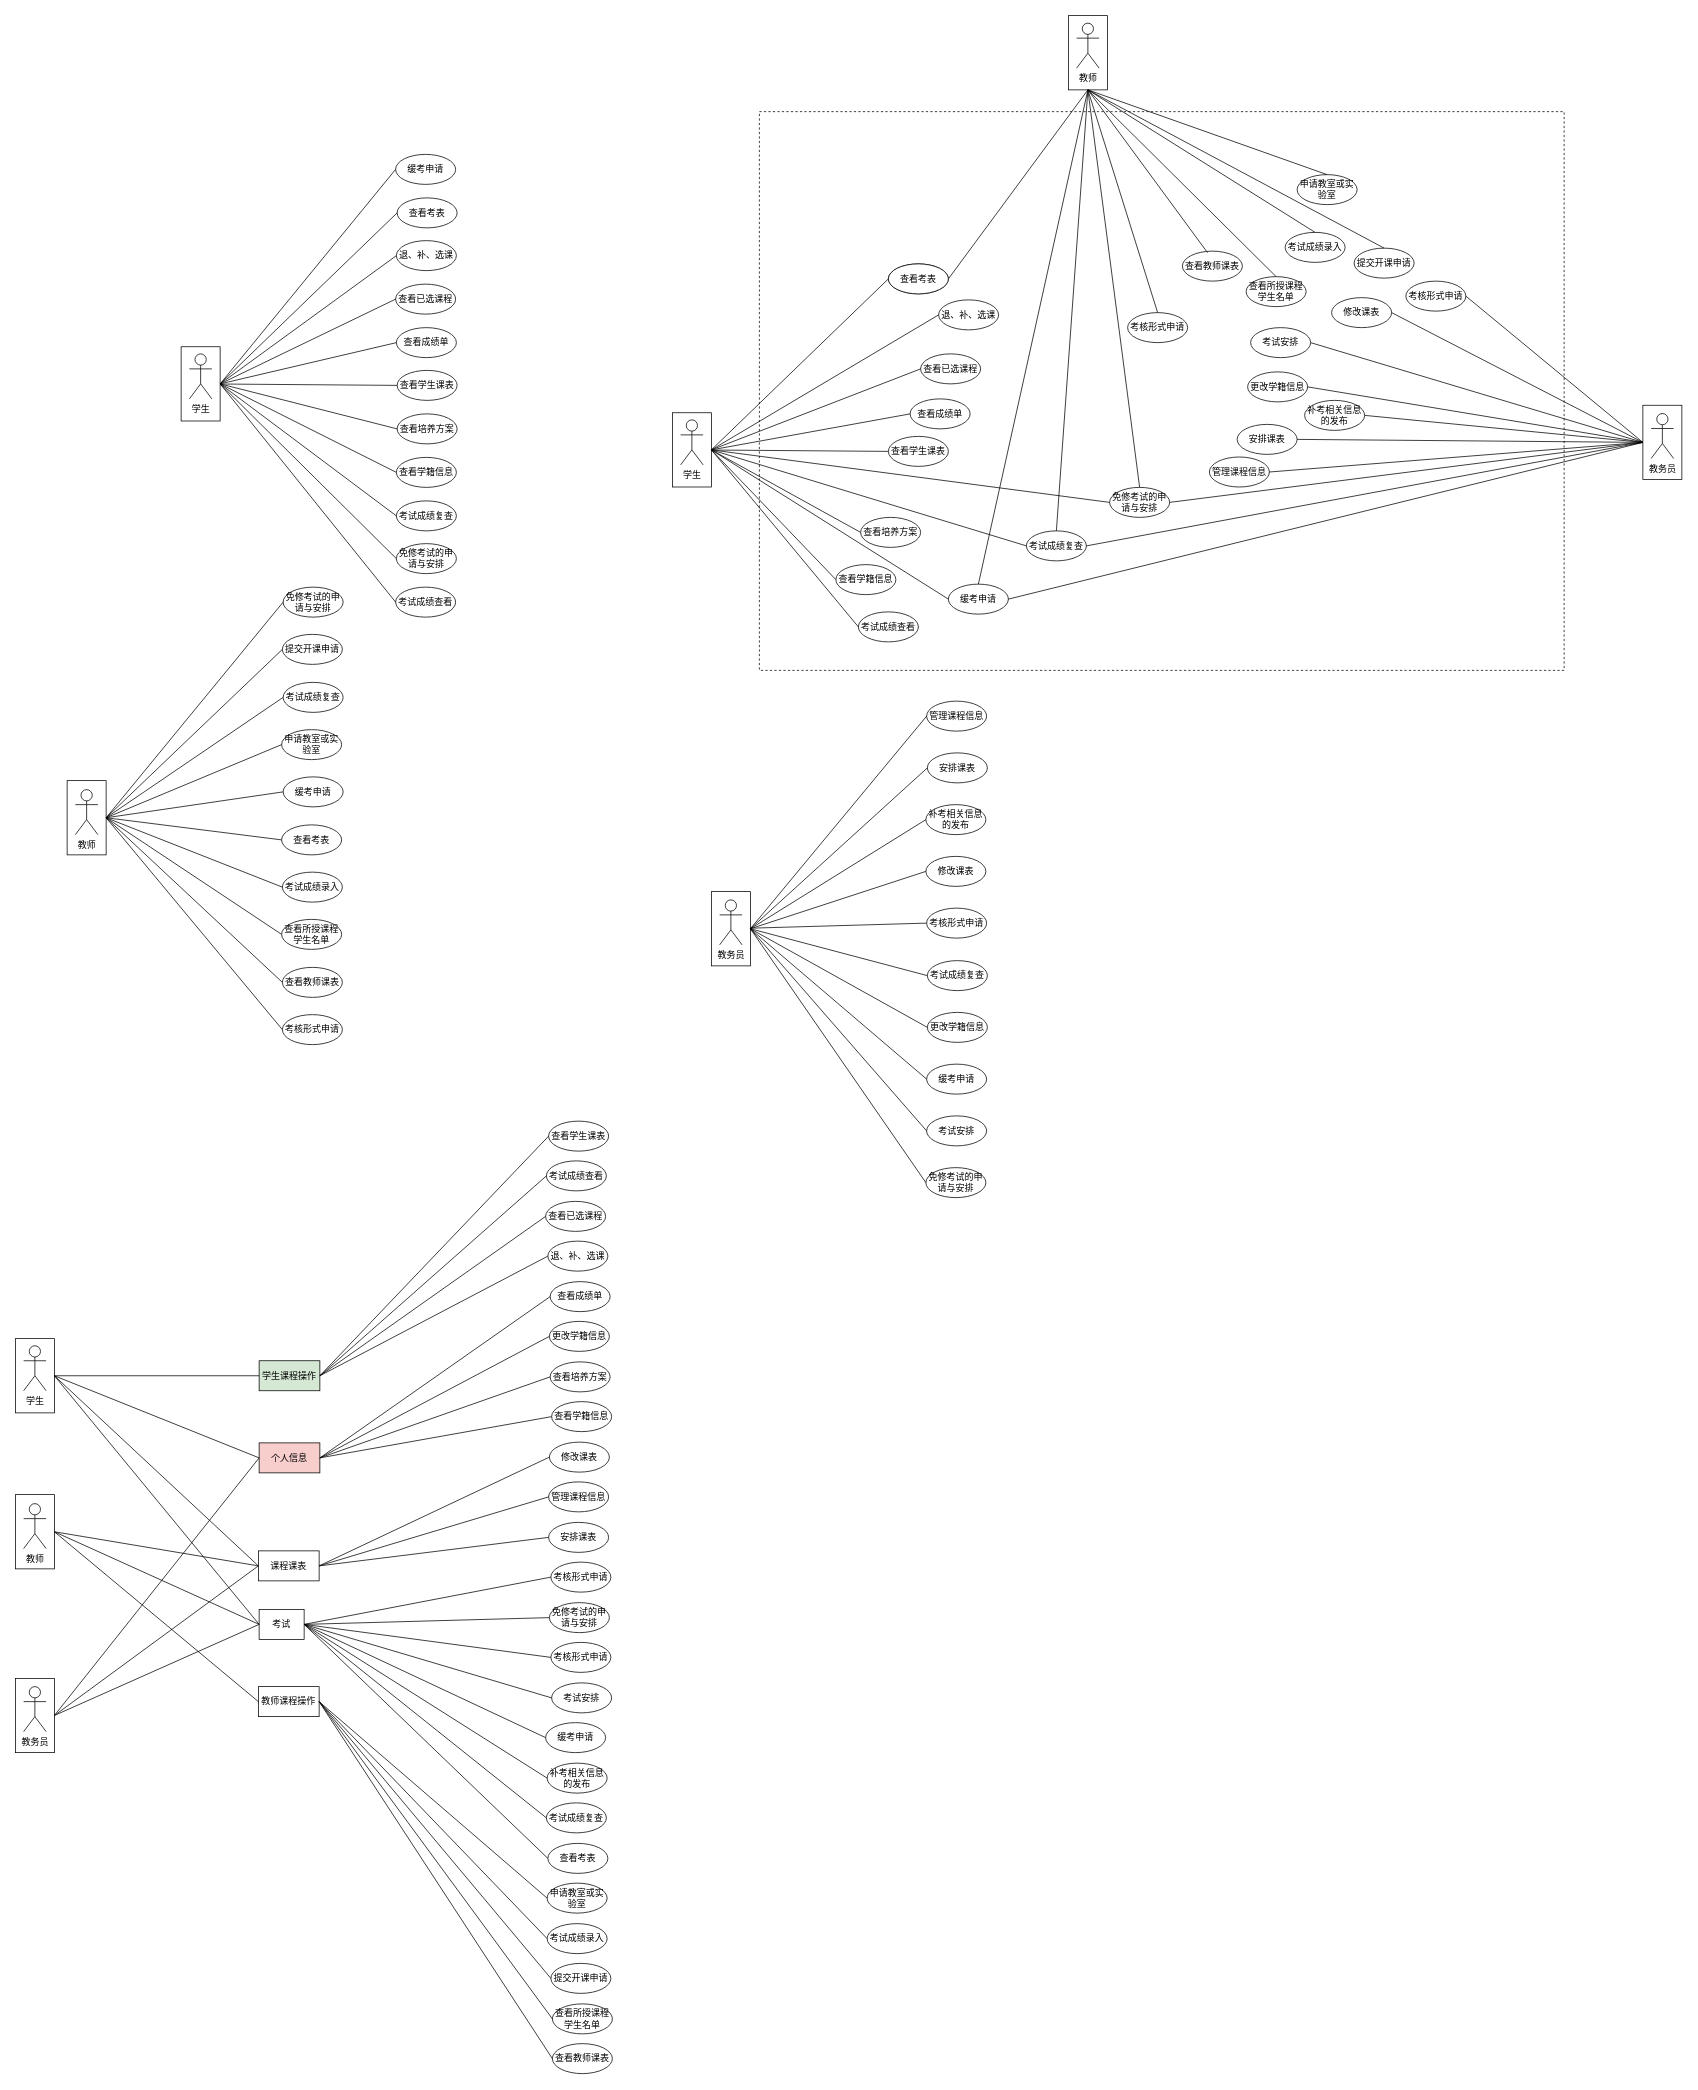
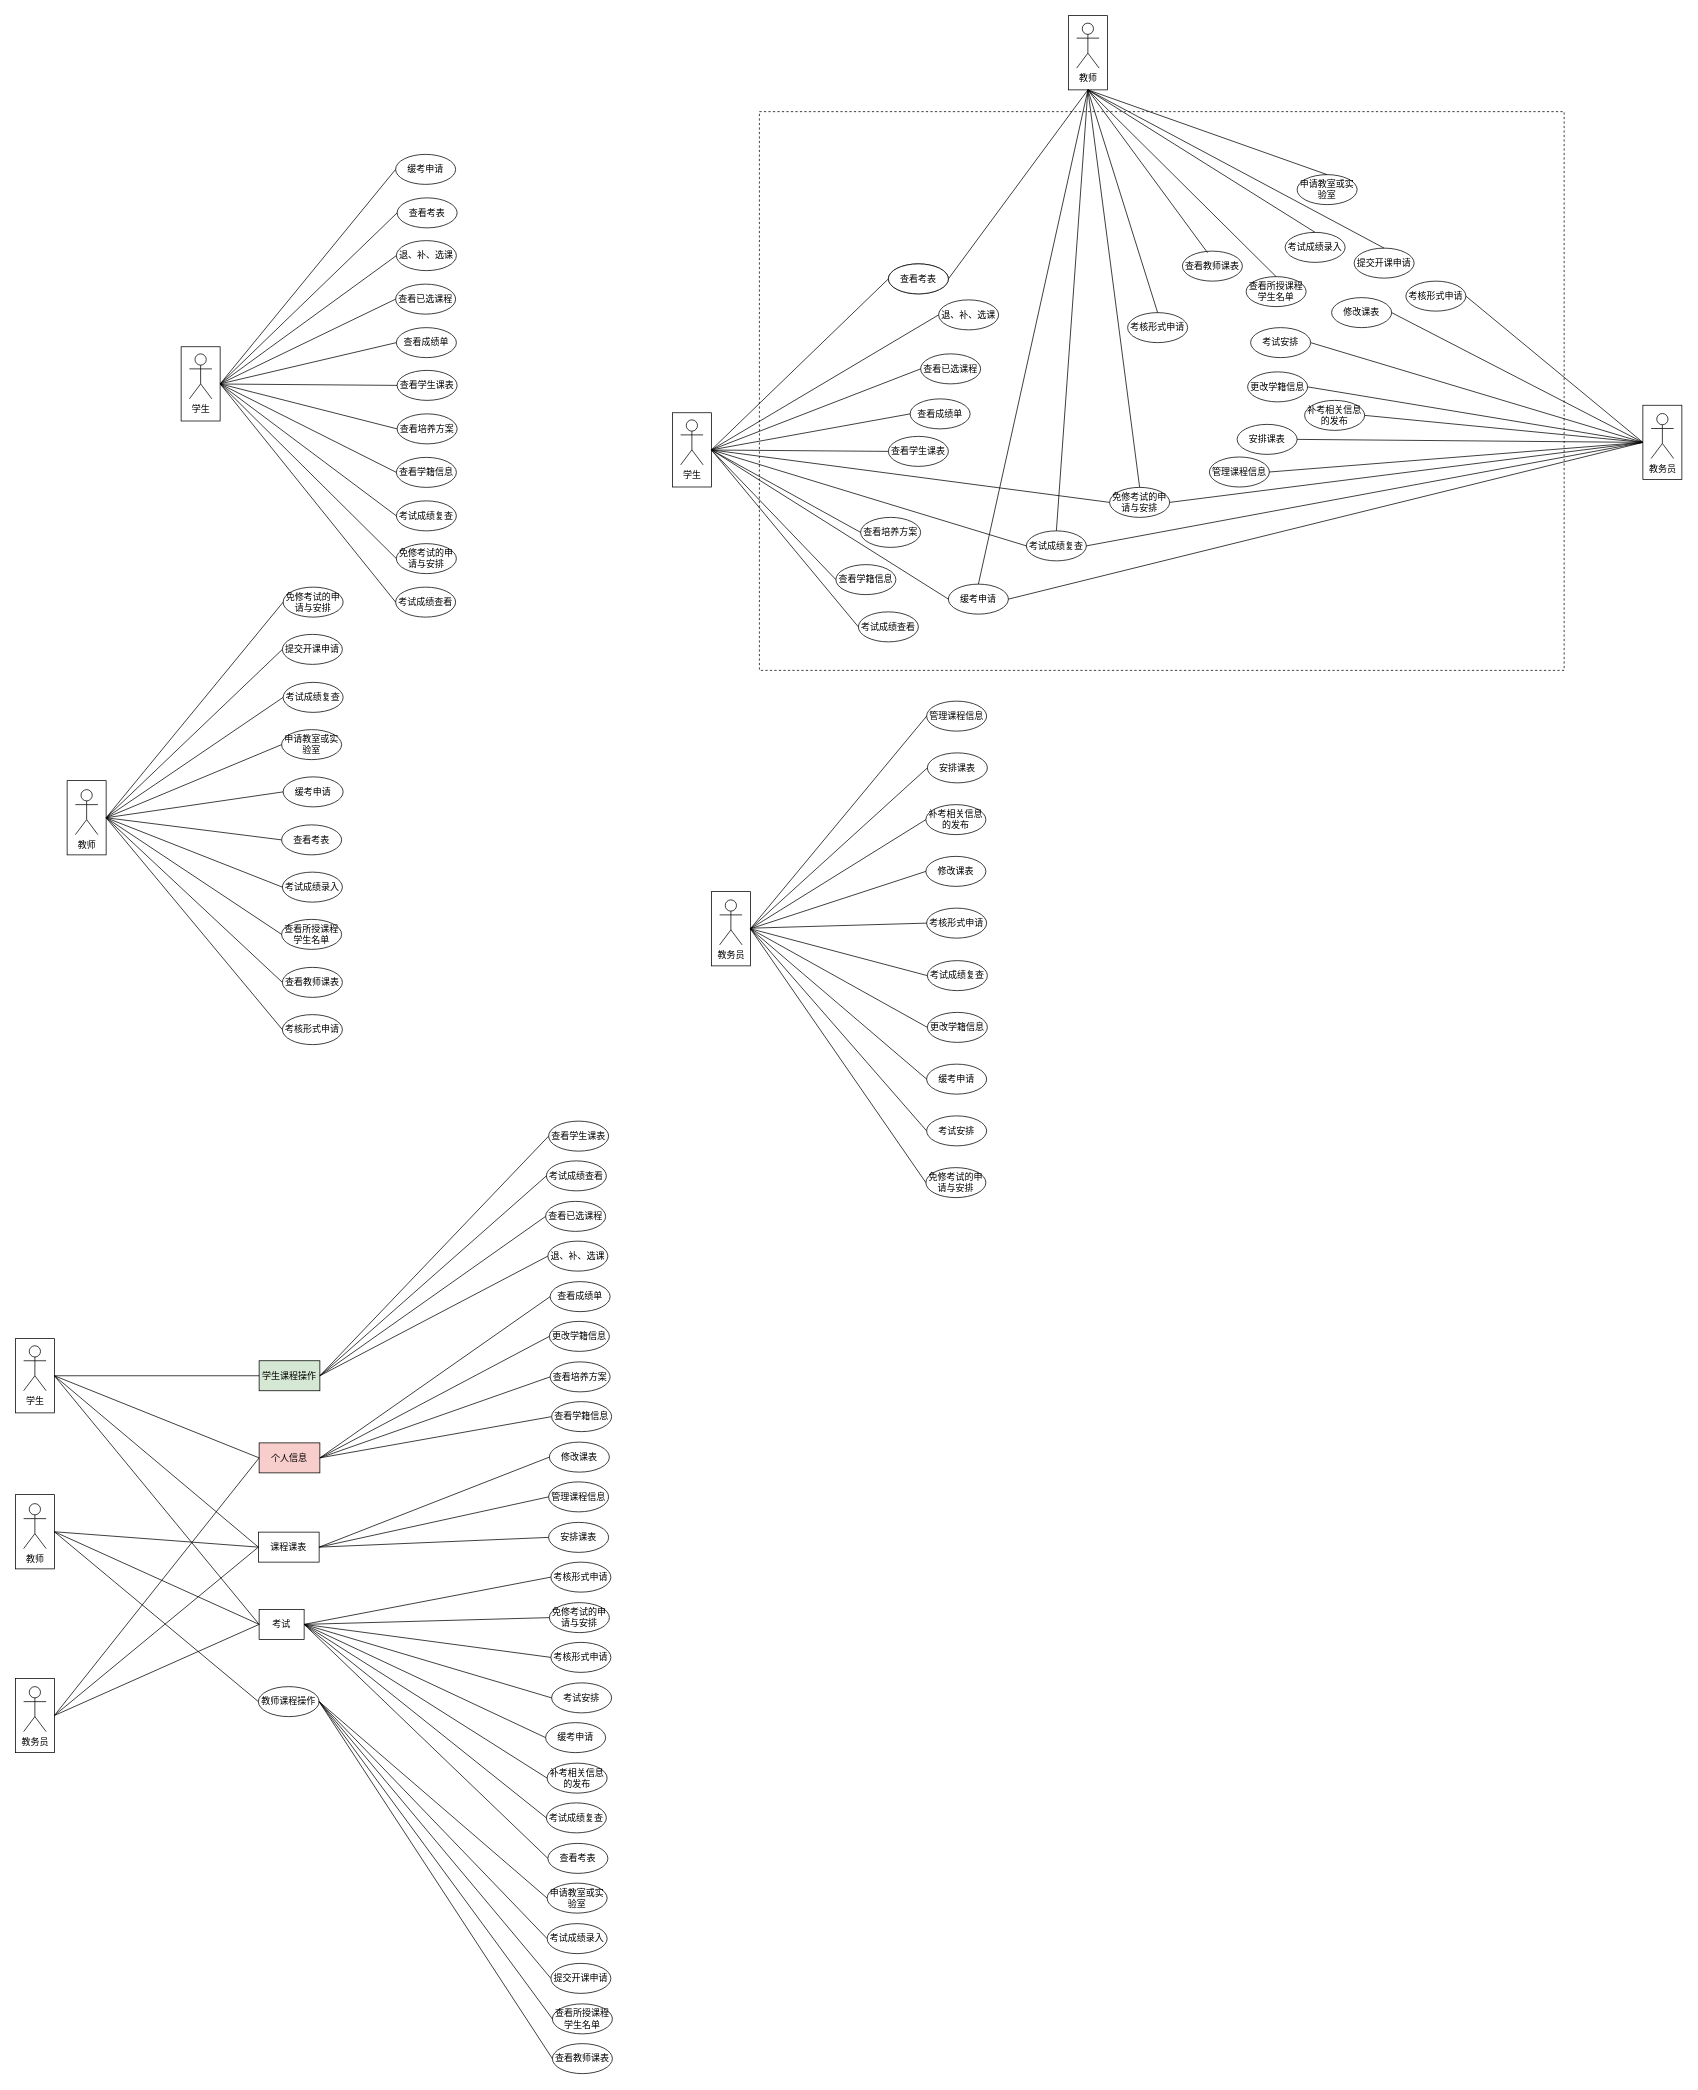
node "课程课表": moved (289, 1566) -> (289, 1547)
node "教师课程操作": shape rectangle -> ellipse
